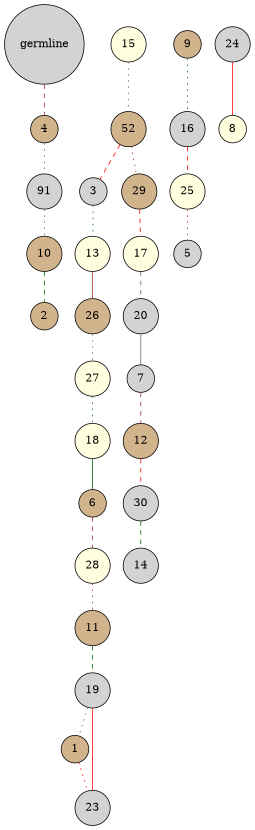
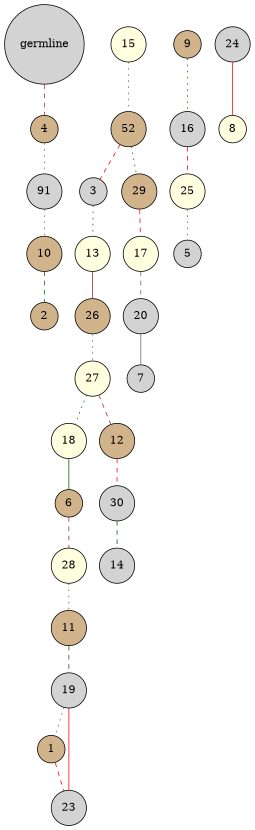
edge "52" -- "29": color brown -> darkgreen
edge "7" -- "12": now "27" -- "12"
edge "1" -- "23": style dotted -> dashed
